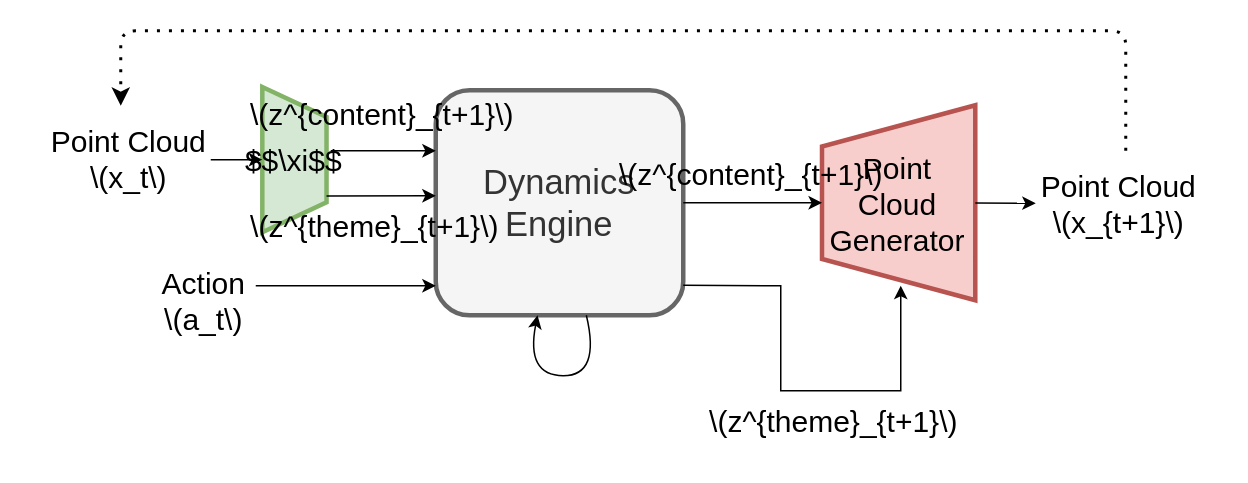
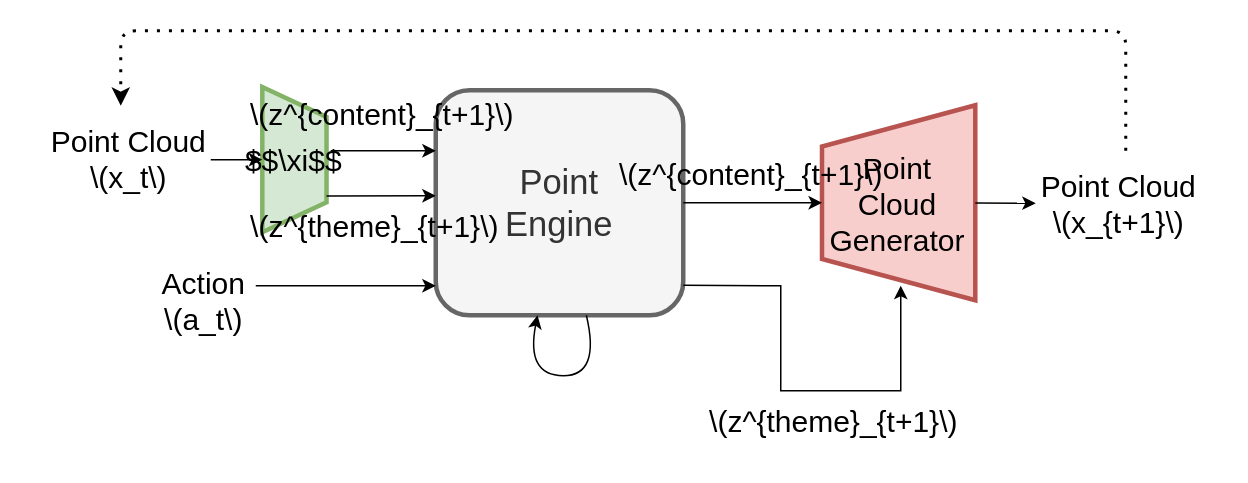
node "Dynamics Engine": label "Dynamics Engine" -> "Point Engine"
